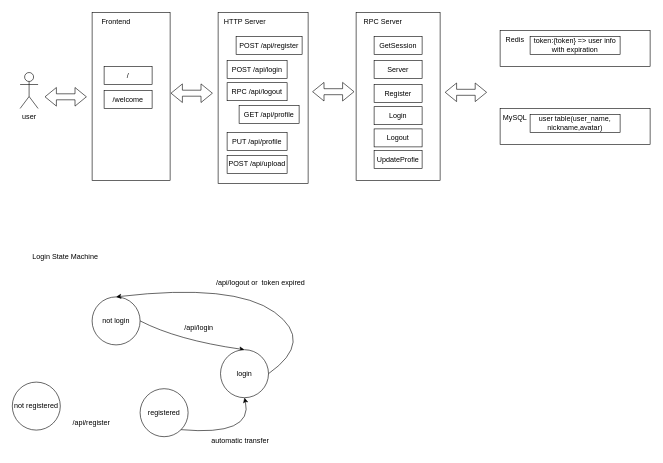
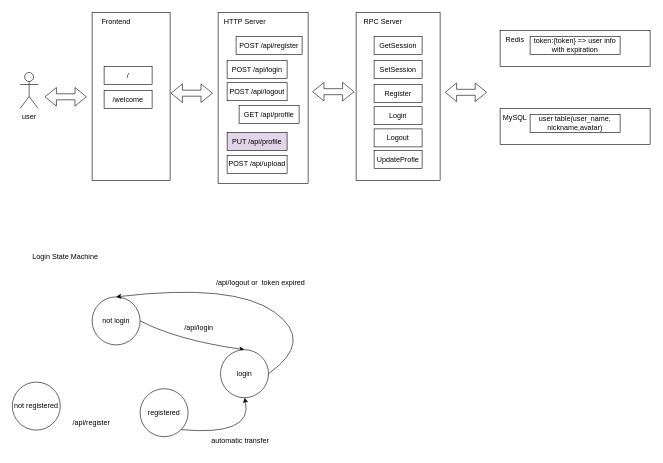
node "Server": label "Server" -> "SetSession"
node "RPC /api/logout": label "RPC /api/logout" -> "POST /api/logout"
node "PUT /api/profile": fillcolor #ffffff -> #e1d5e7
